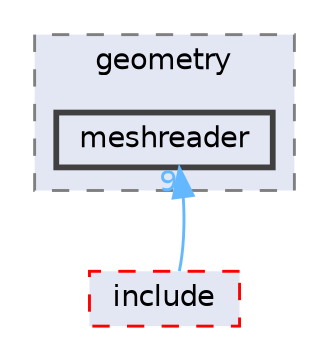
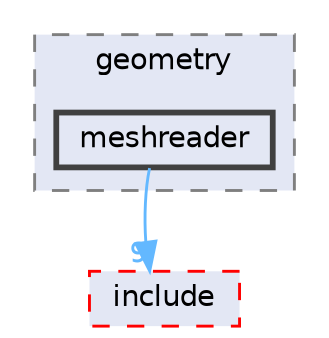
edge "include" -> "meshreader": reversed
